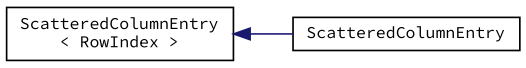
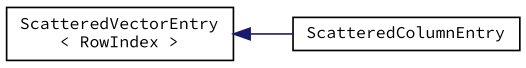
node "ScatteredColumnEntry < RowIndex >": label "ScatteredColumnEntry < RowIndex >" -> "ScatteredVectorEntry < RowIndex >"
